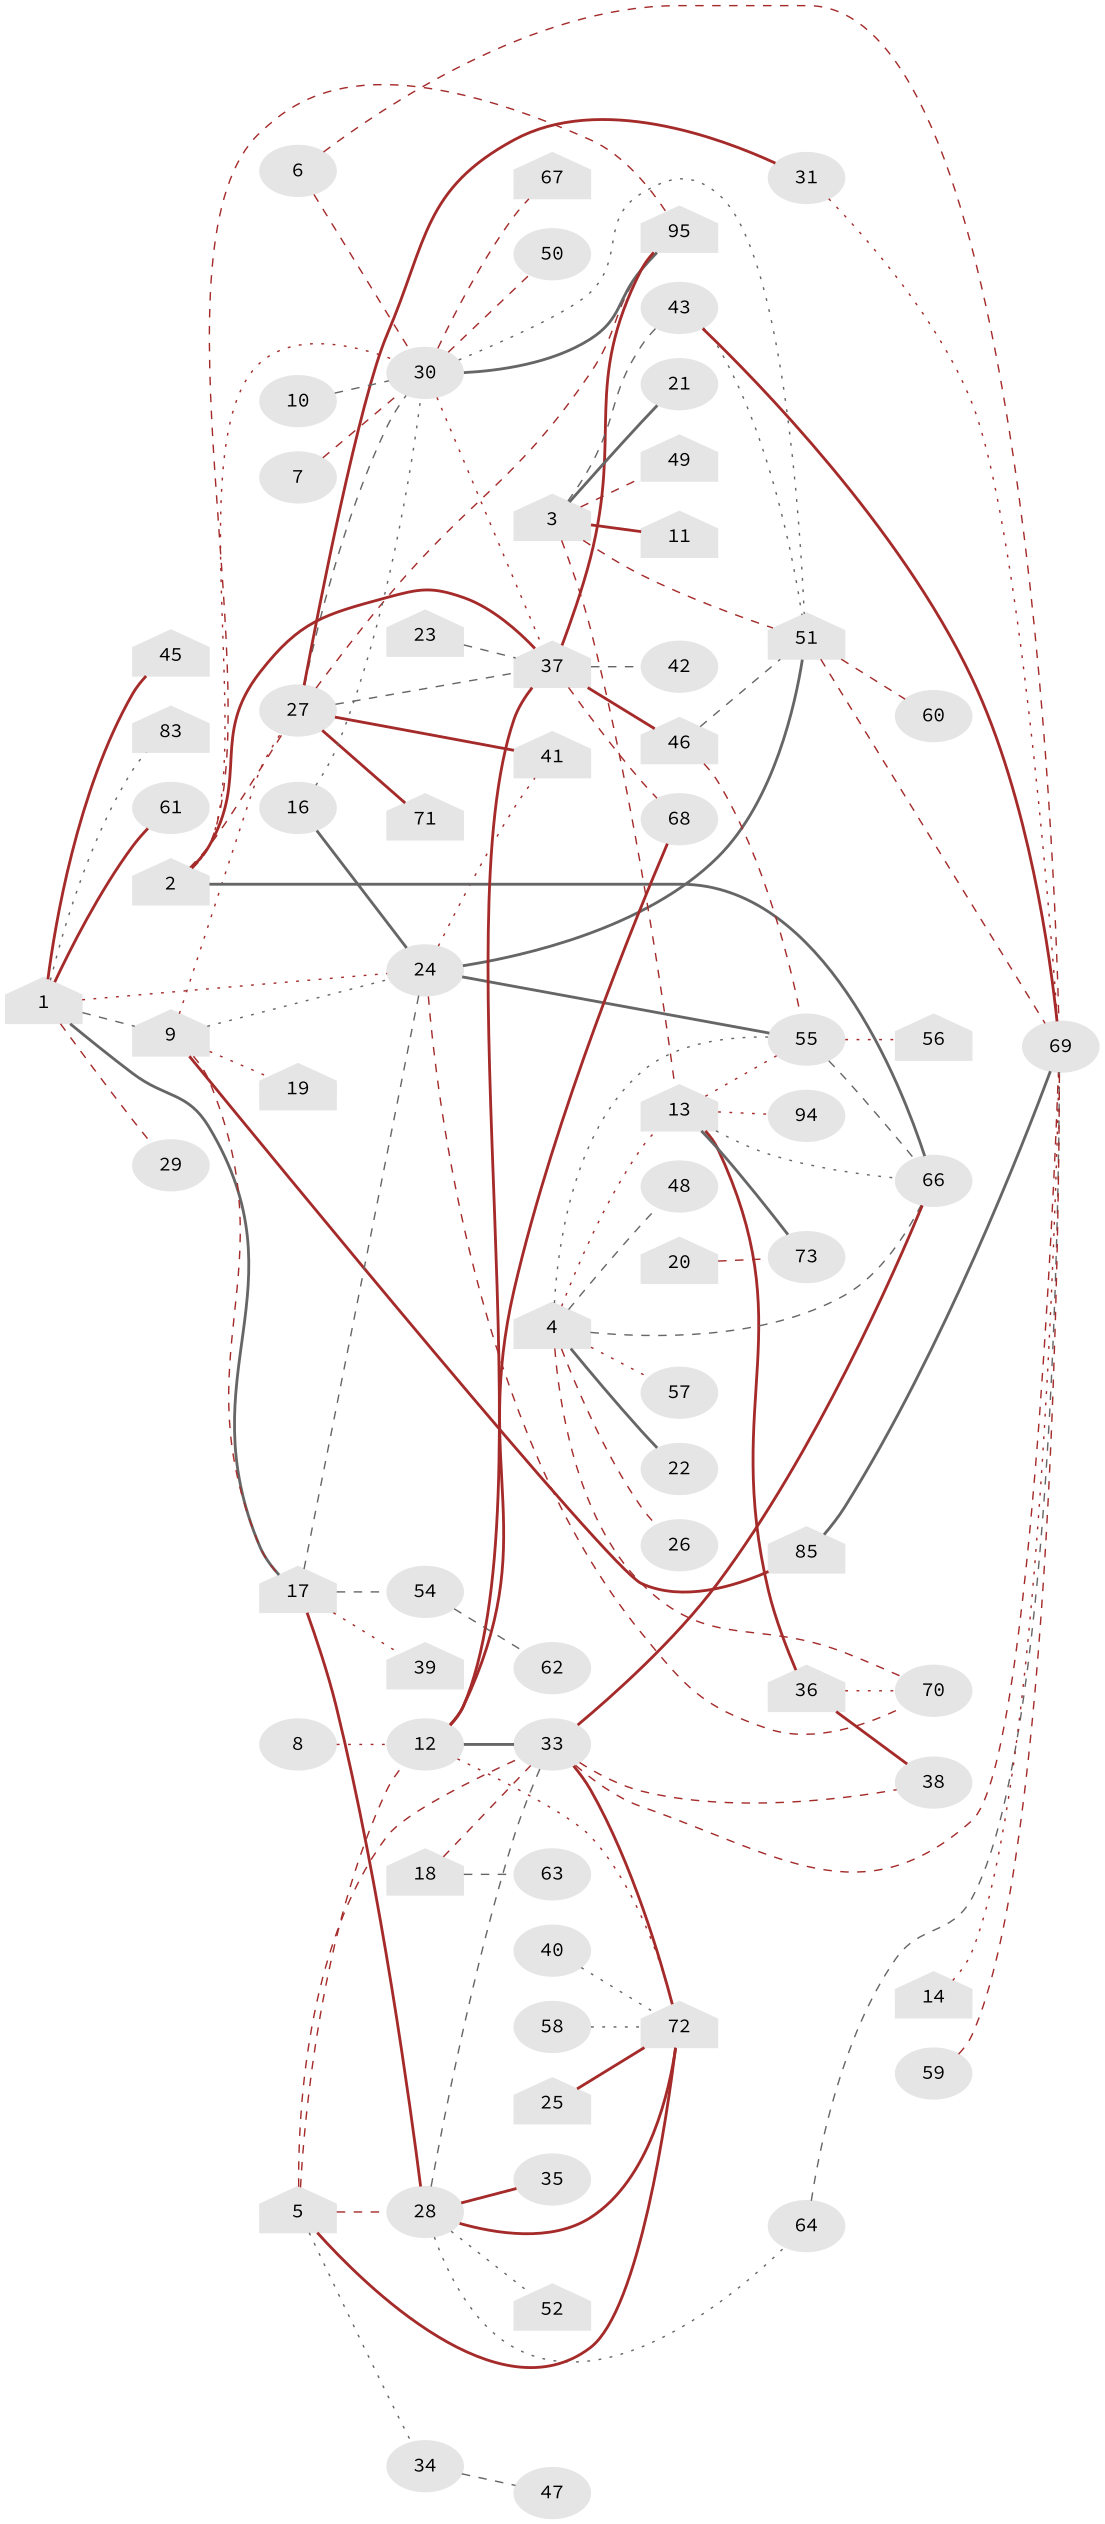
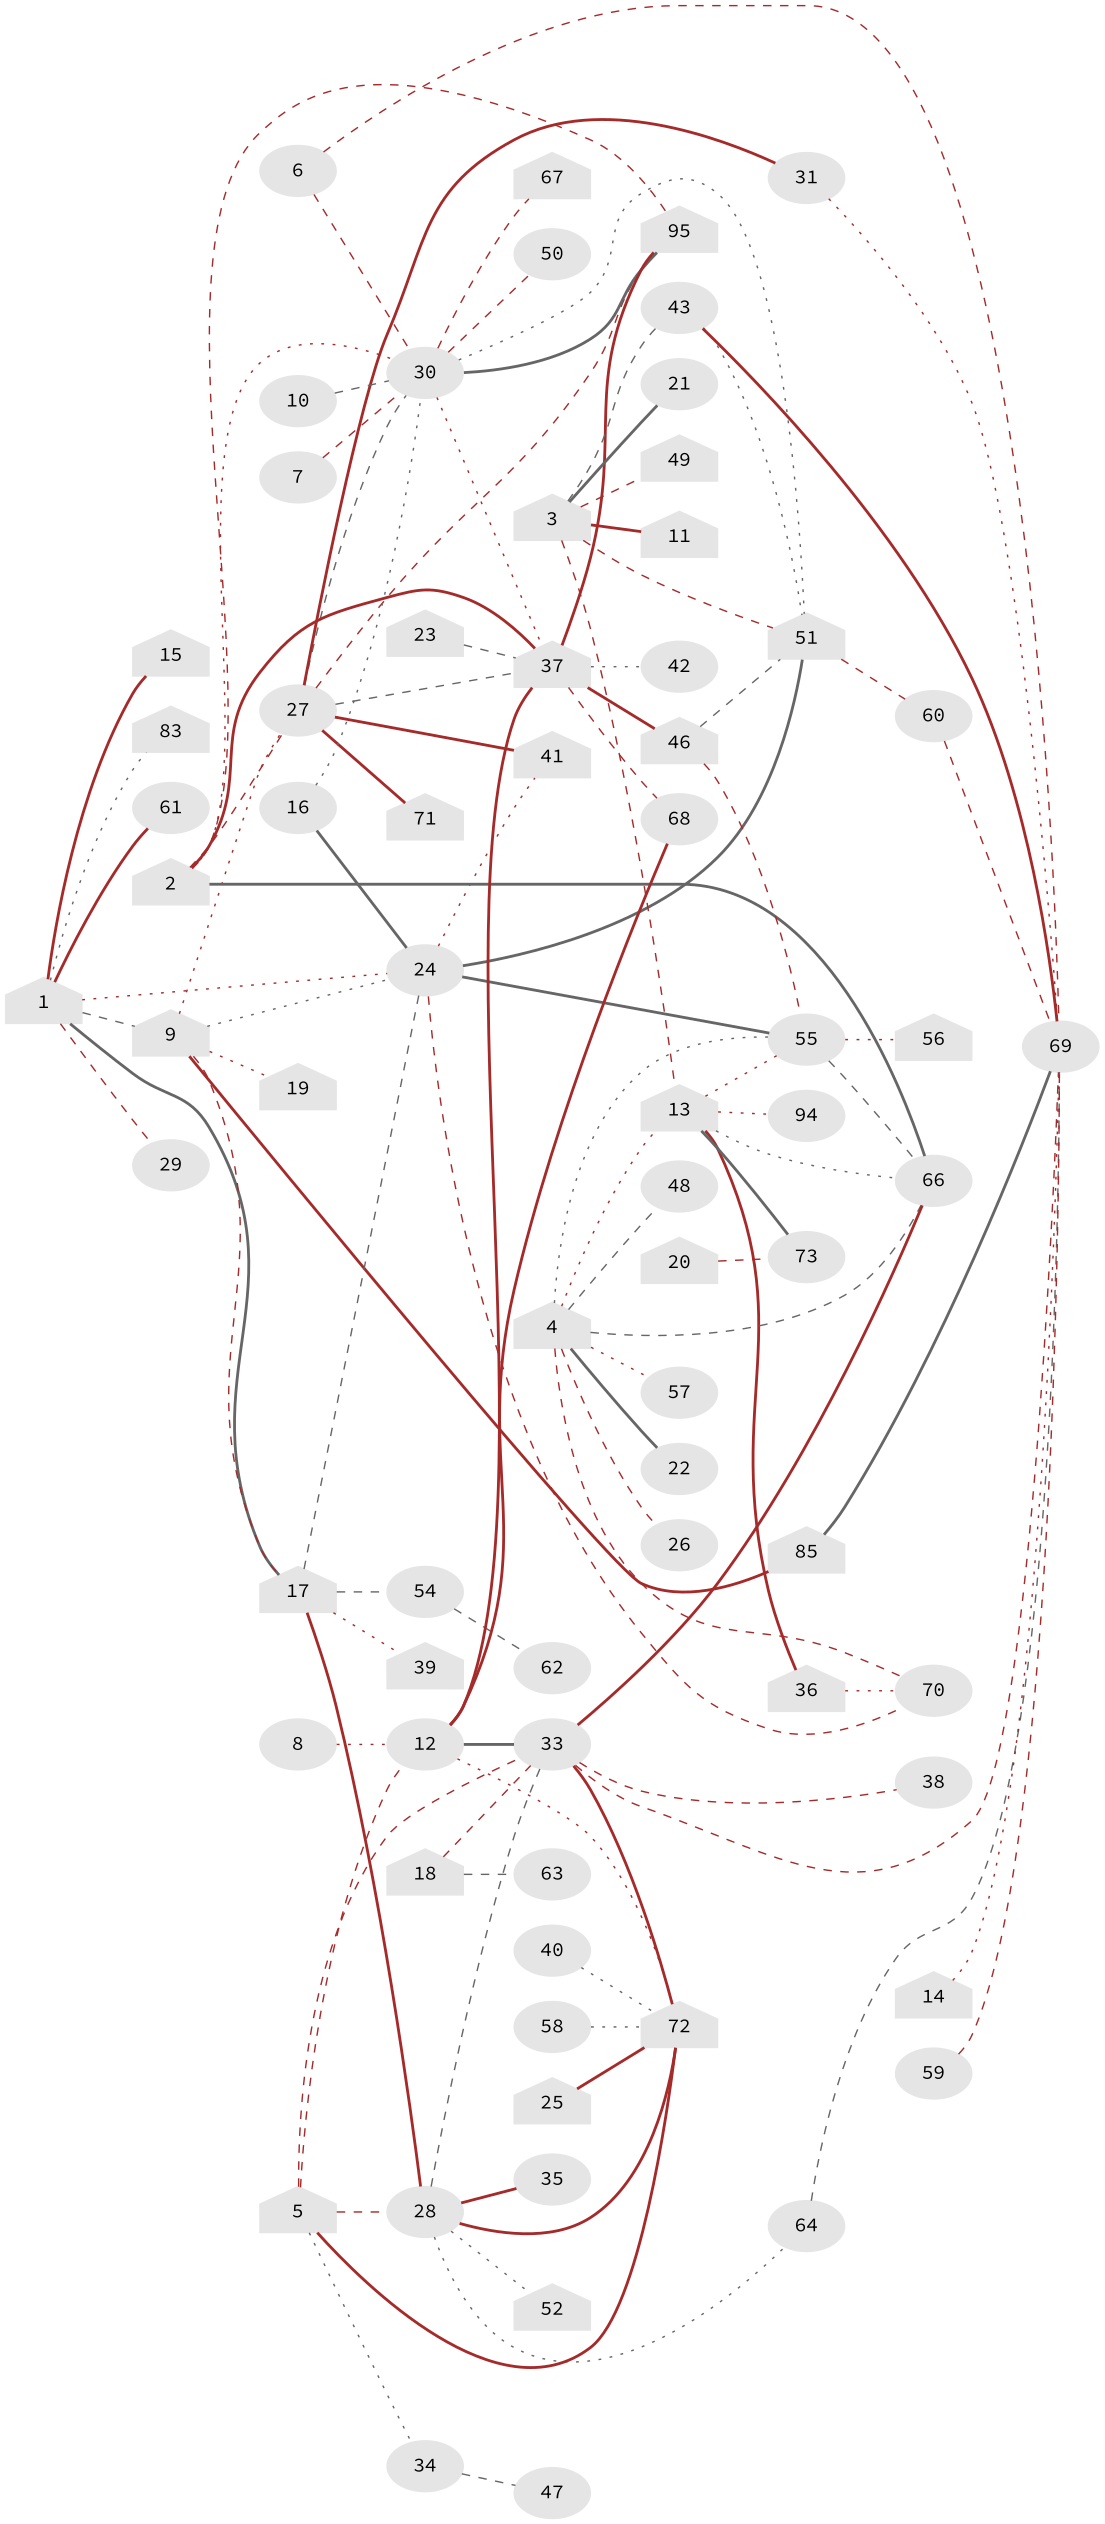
node "45": label "45" -> "15"
edge "37" -- "42": style dashed -> dotted
edge "51" -- "69": now "60" -- "69"
edge "36" -- "38": removed
